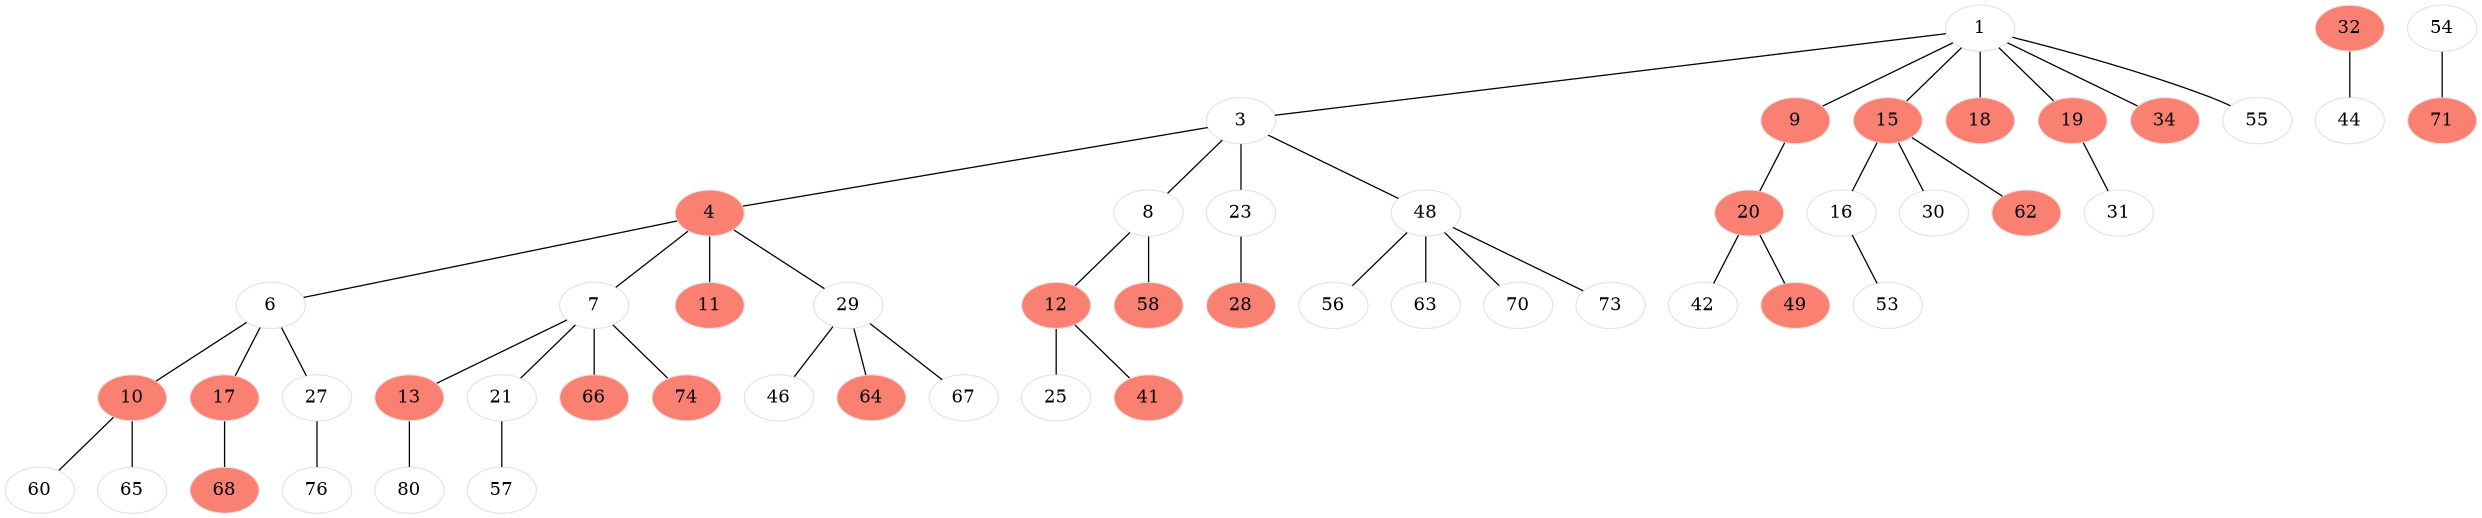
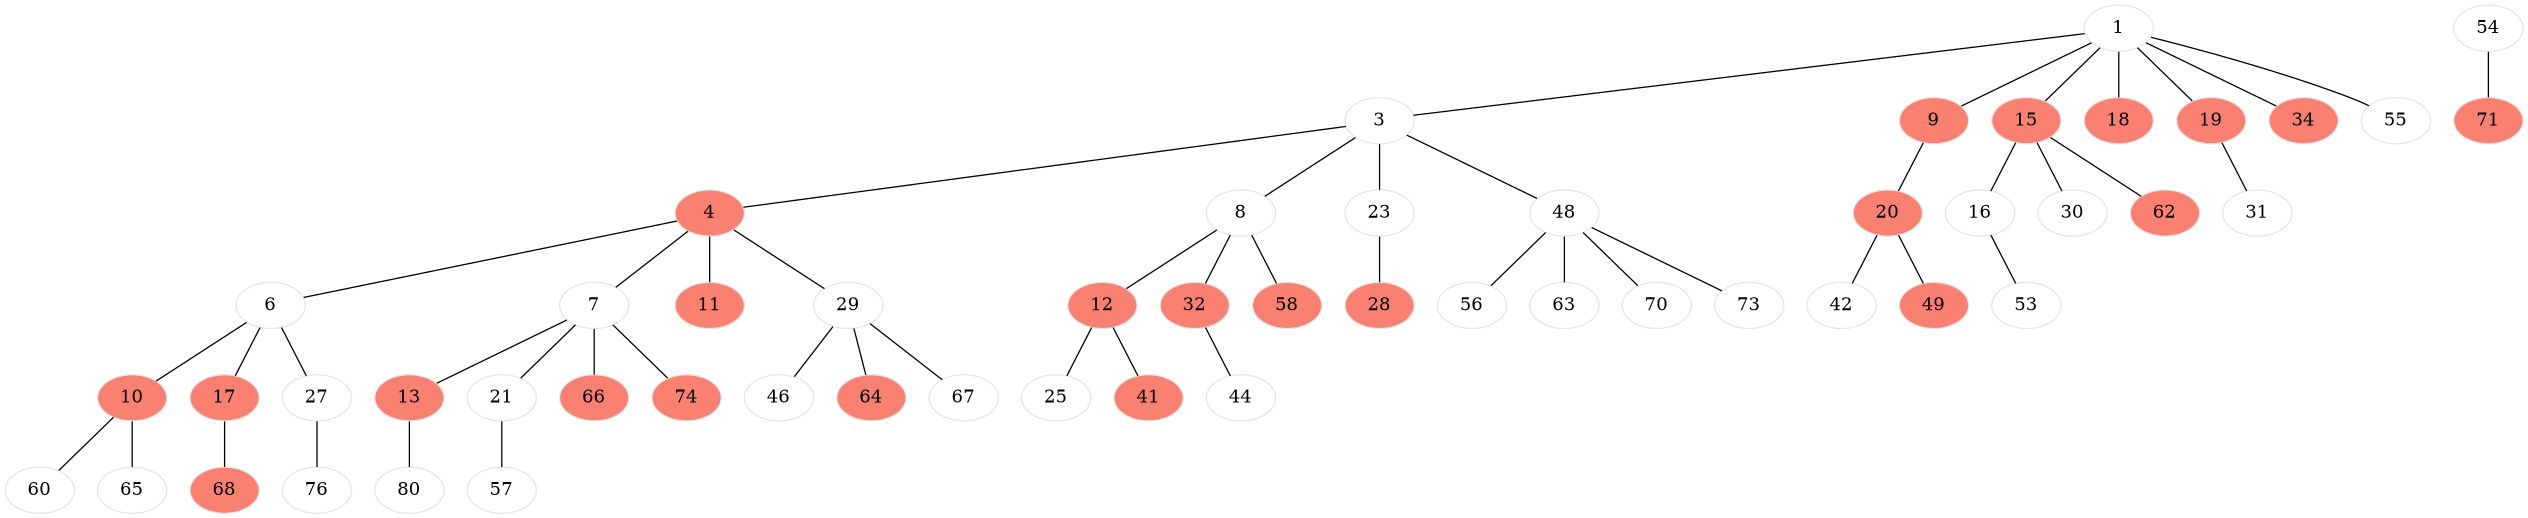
edge "8" -- "32": added
